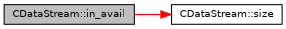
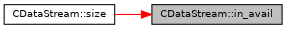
edge "CDataStream::in_avail" -> "CDataStream::size": reversed
